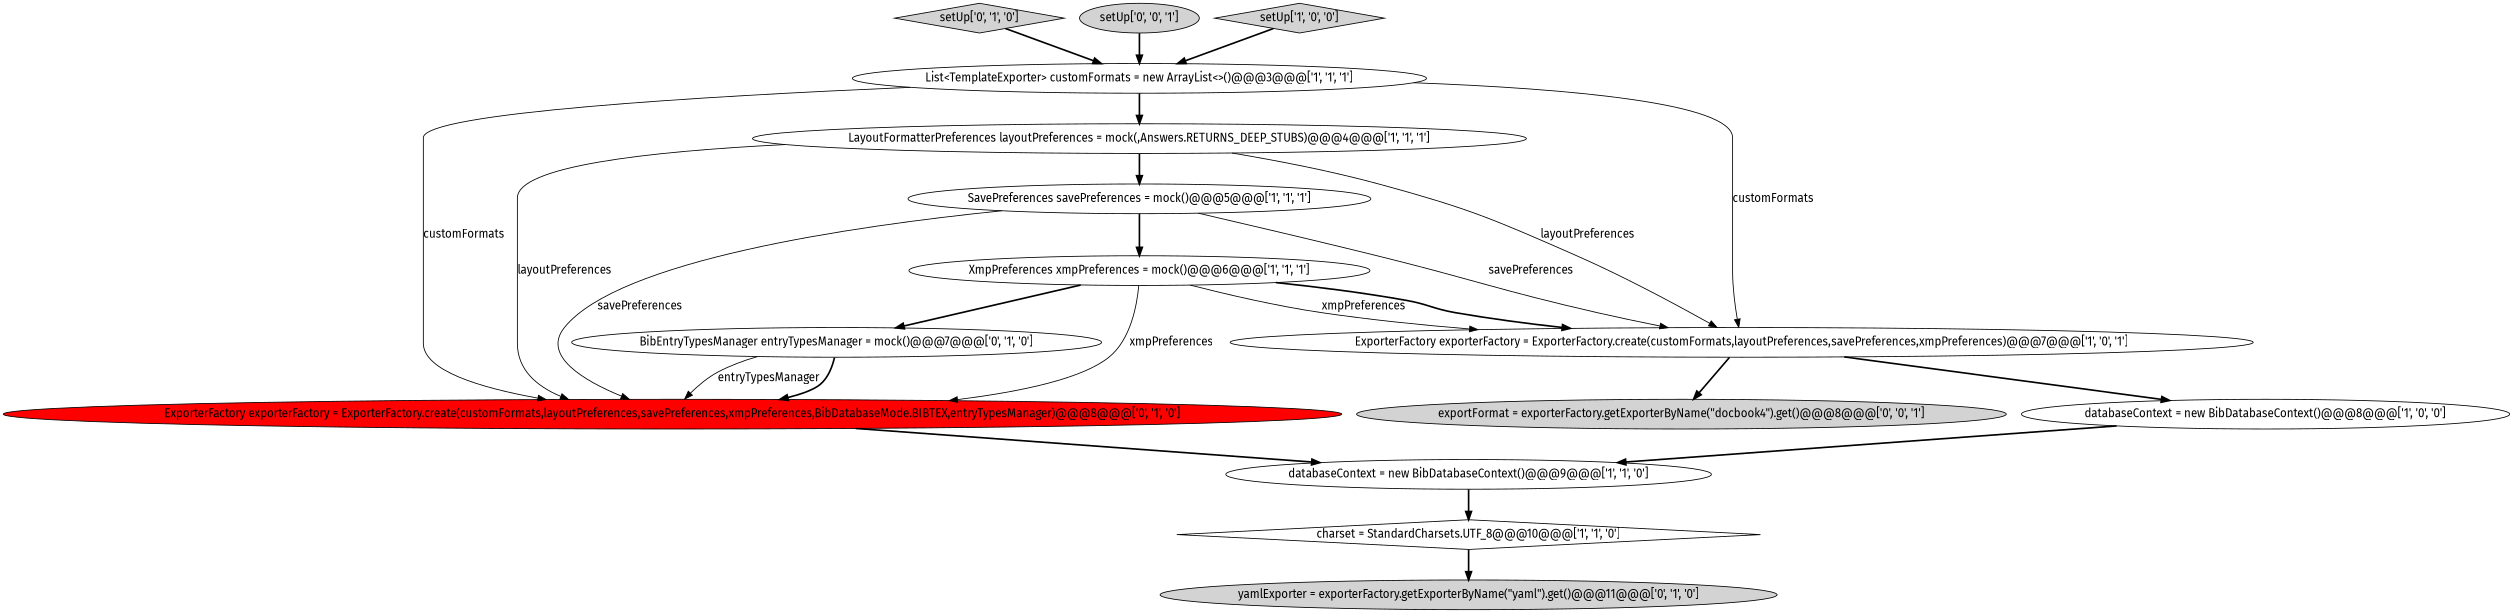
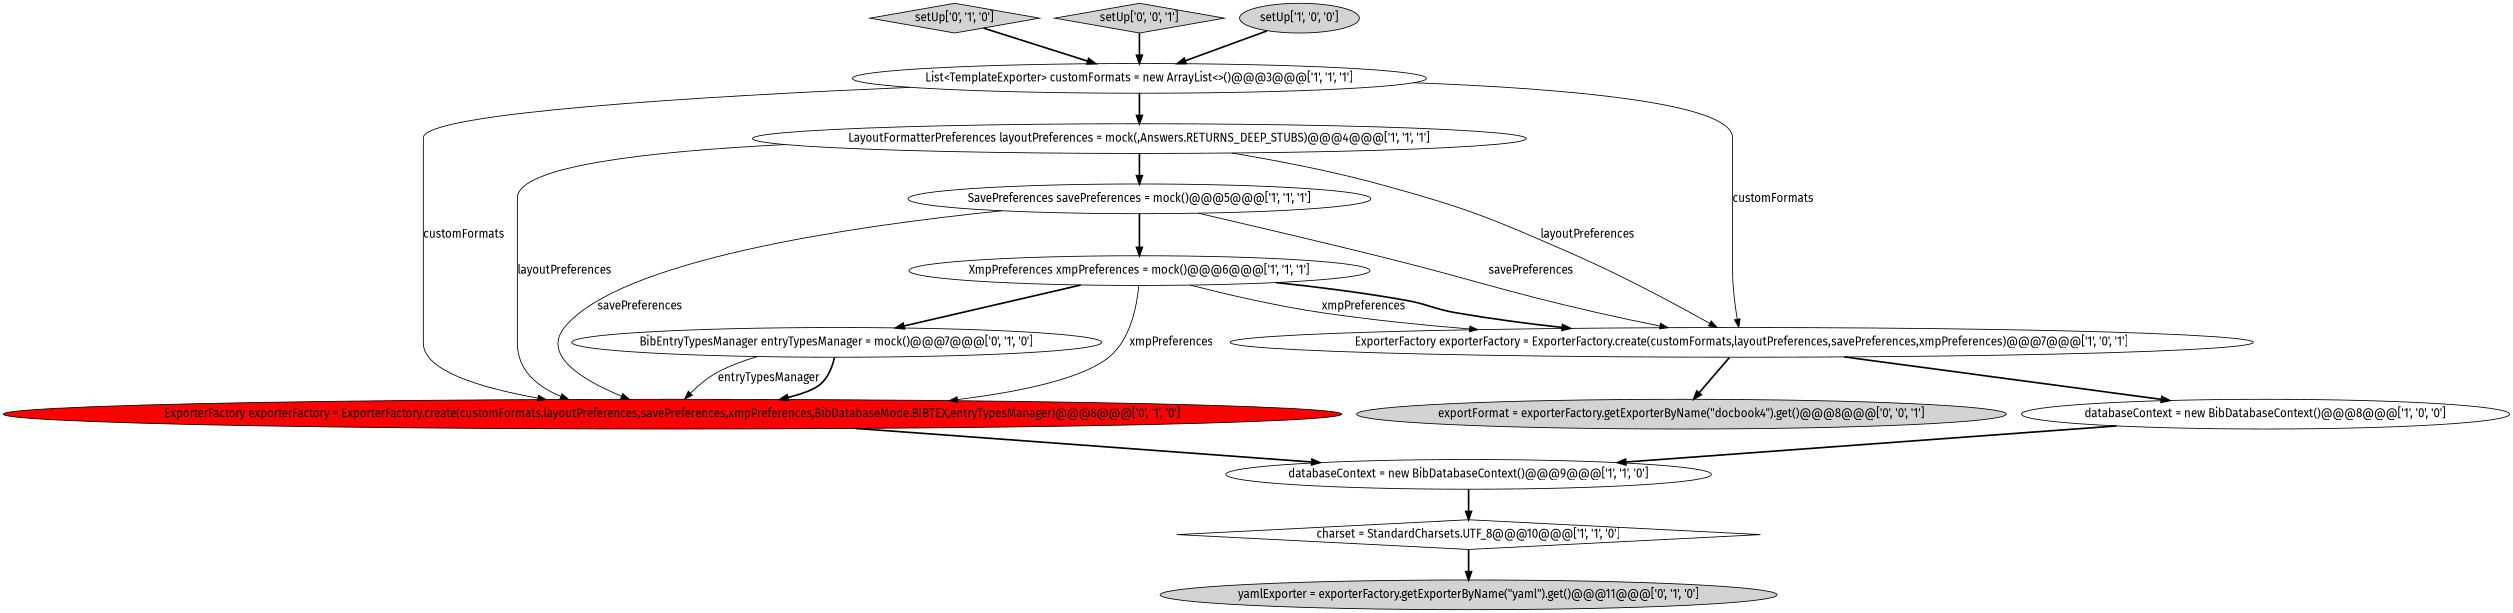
node "setUp['0', '0', '1']": shape ellipse -> diamond
node "setUp['1', '0', '0']": shape diamond -> ellipse
